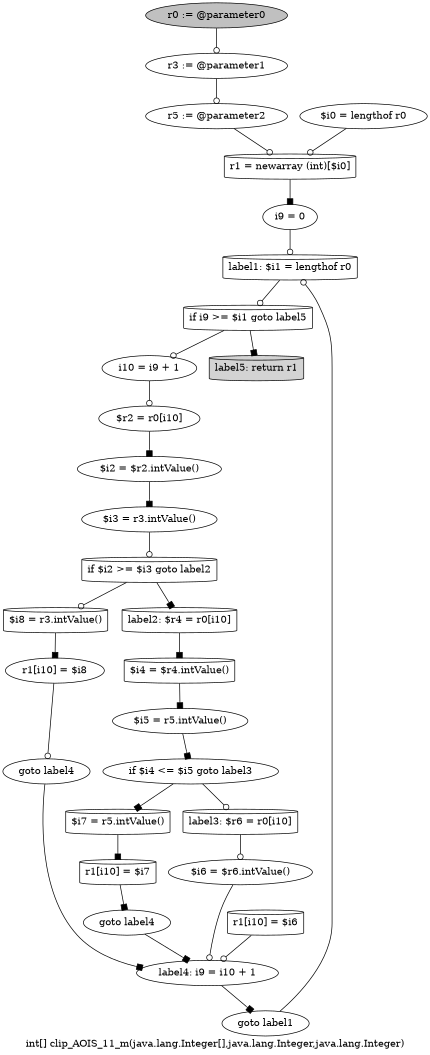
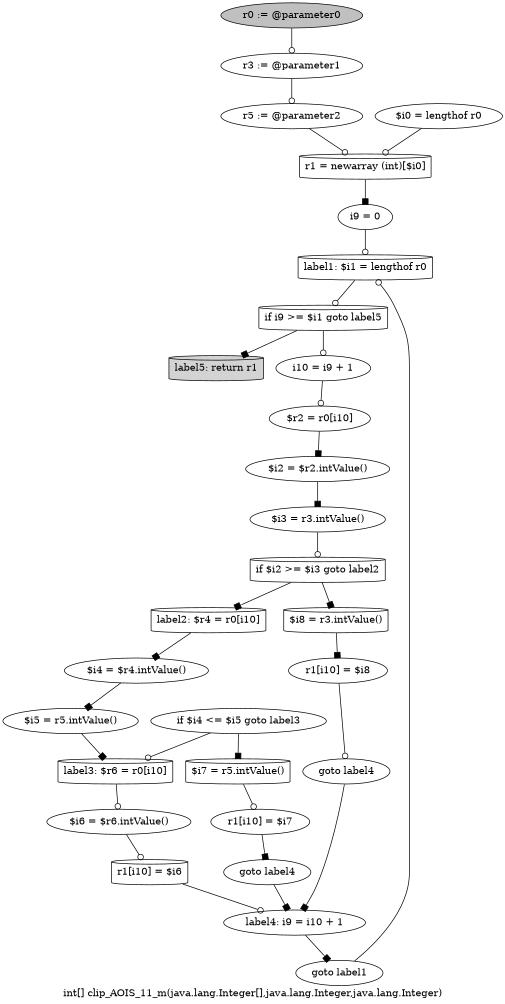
edge "if $i2 >= $i3 goto label2" -> "$i8 = r3.intValue()": arrowhead odot -> box
node "$i4 = $r4.intValue()": shape cylinder -> ellipse
edge "$i5 = r5.intValue()" -> "if $i4 <= $i5 goto label3": now "$i5 = r5.intValue()" -> "label3: $r6 = r0[i10]"
edge "$i7 = r5.intValue()" -> "r1[i10] = $i7": arrowhead box -> odot
node "r1[i10] = $i7": shape cylinder -> ellipse
edge "$i6 = $r6.intValue()" -> "label4: i9 = i10 + 1": now "$i6 = $r6.intValue()" -> "r1[i10] = $i6"
